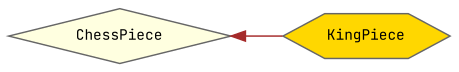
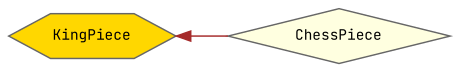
edge "KingPiece" -> "ChessPiece": reversed
